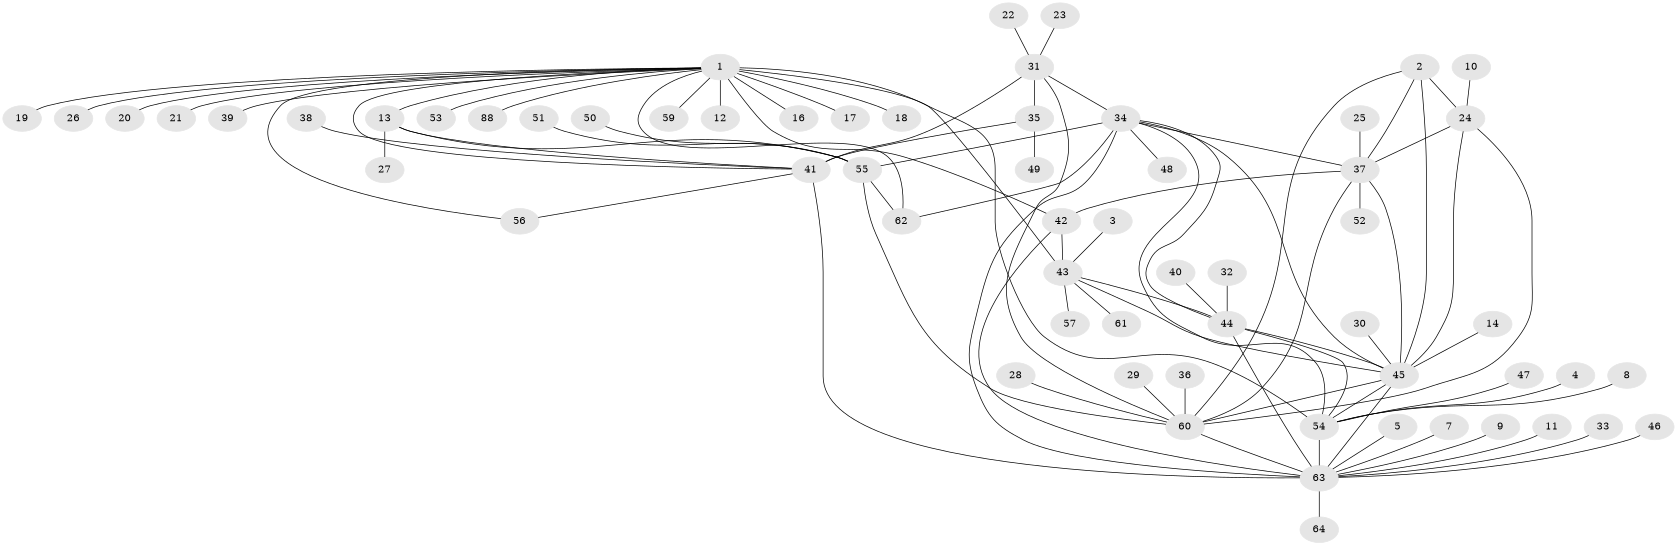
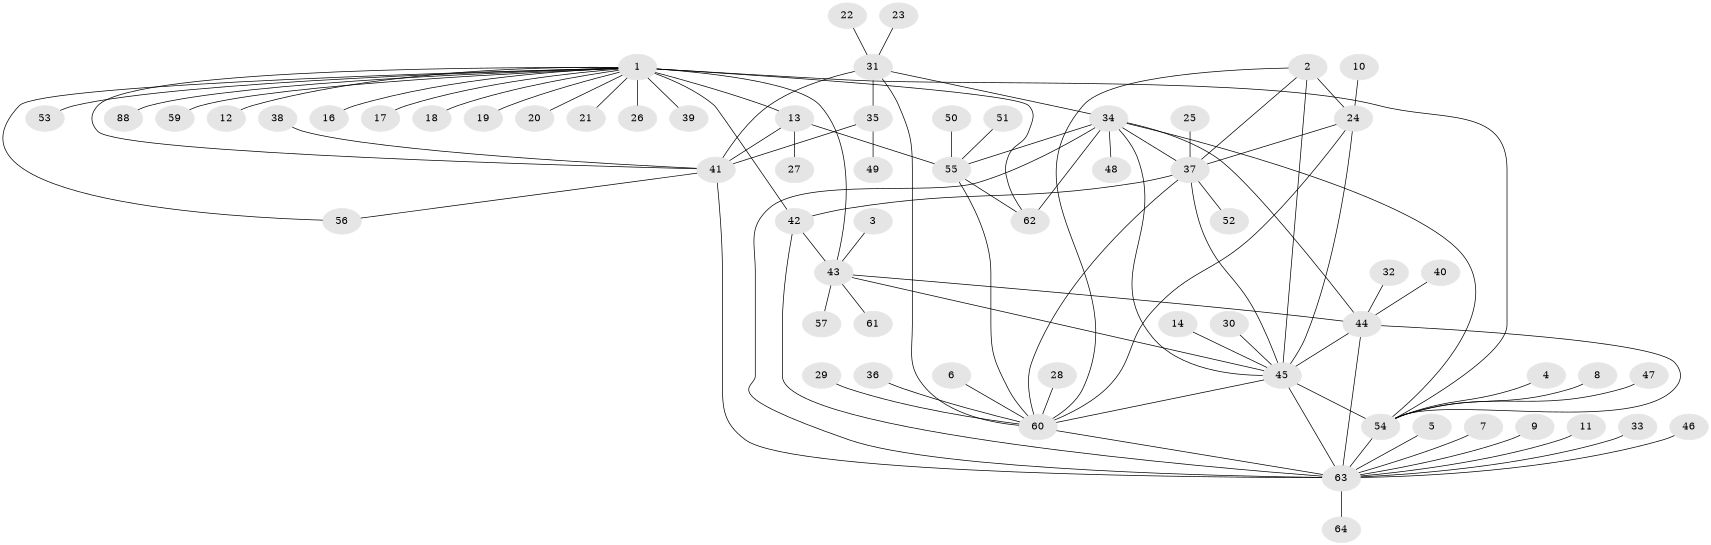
node "6": added
